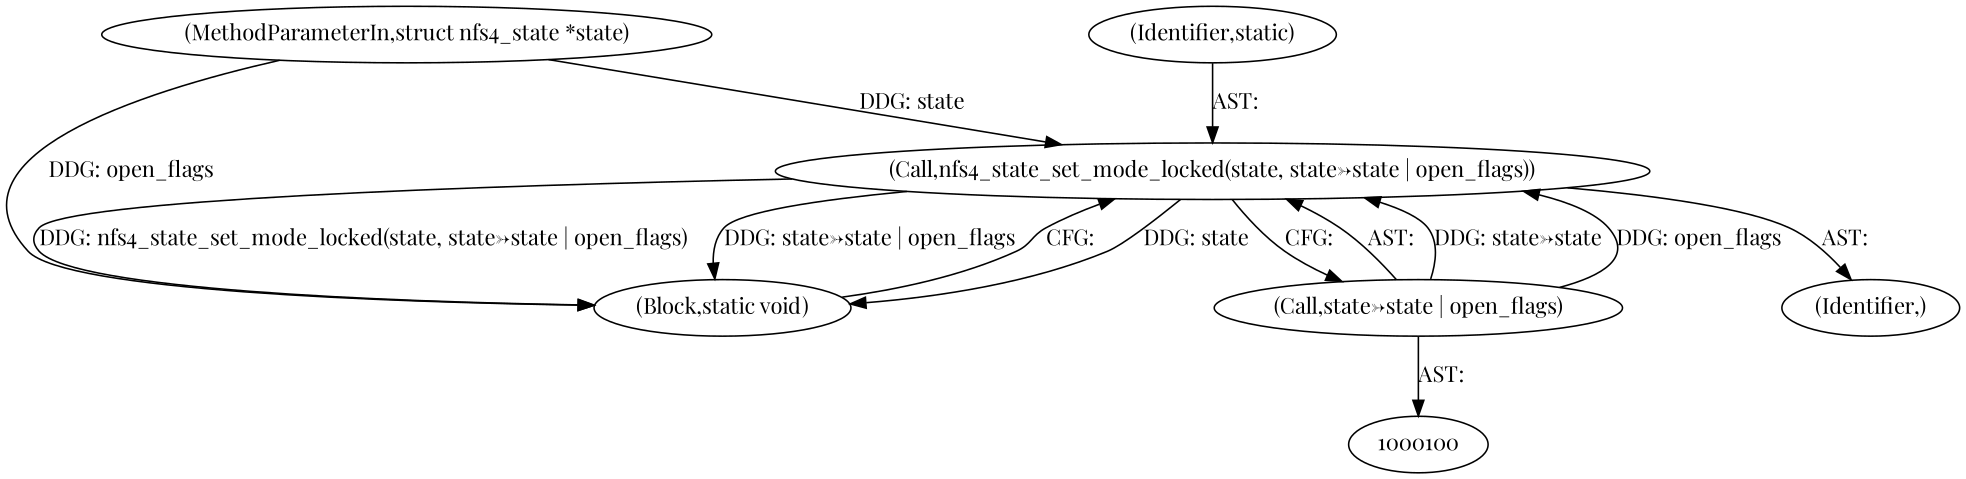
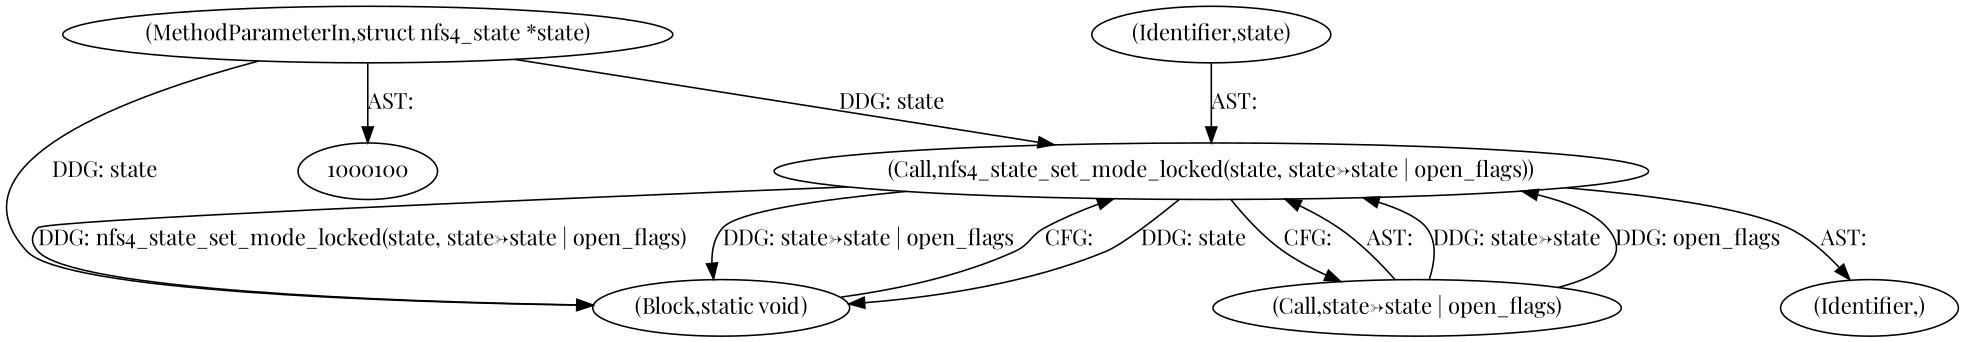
node "(Identifier,static)": label "(Identifier,static)" -> "(Identifier,state)"
edge "(MethodParameterIn,struct nfs4_state *state)" -> "(Block,static void)": label "DDG: open_flags" -> "DDG: state"
edge "(Call,state->state | open_flags)" -> "1000100": now "(MethodParameterIn,struct nfs4_state *state)" -> "1000100"
